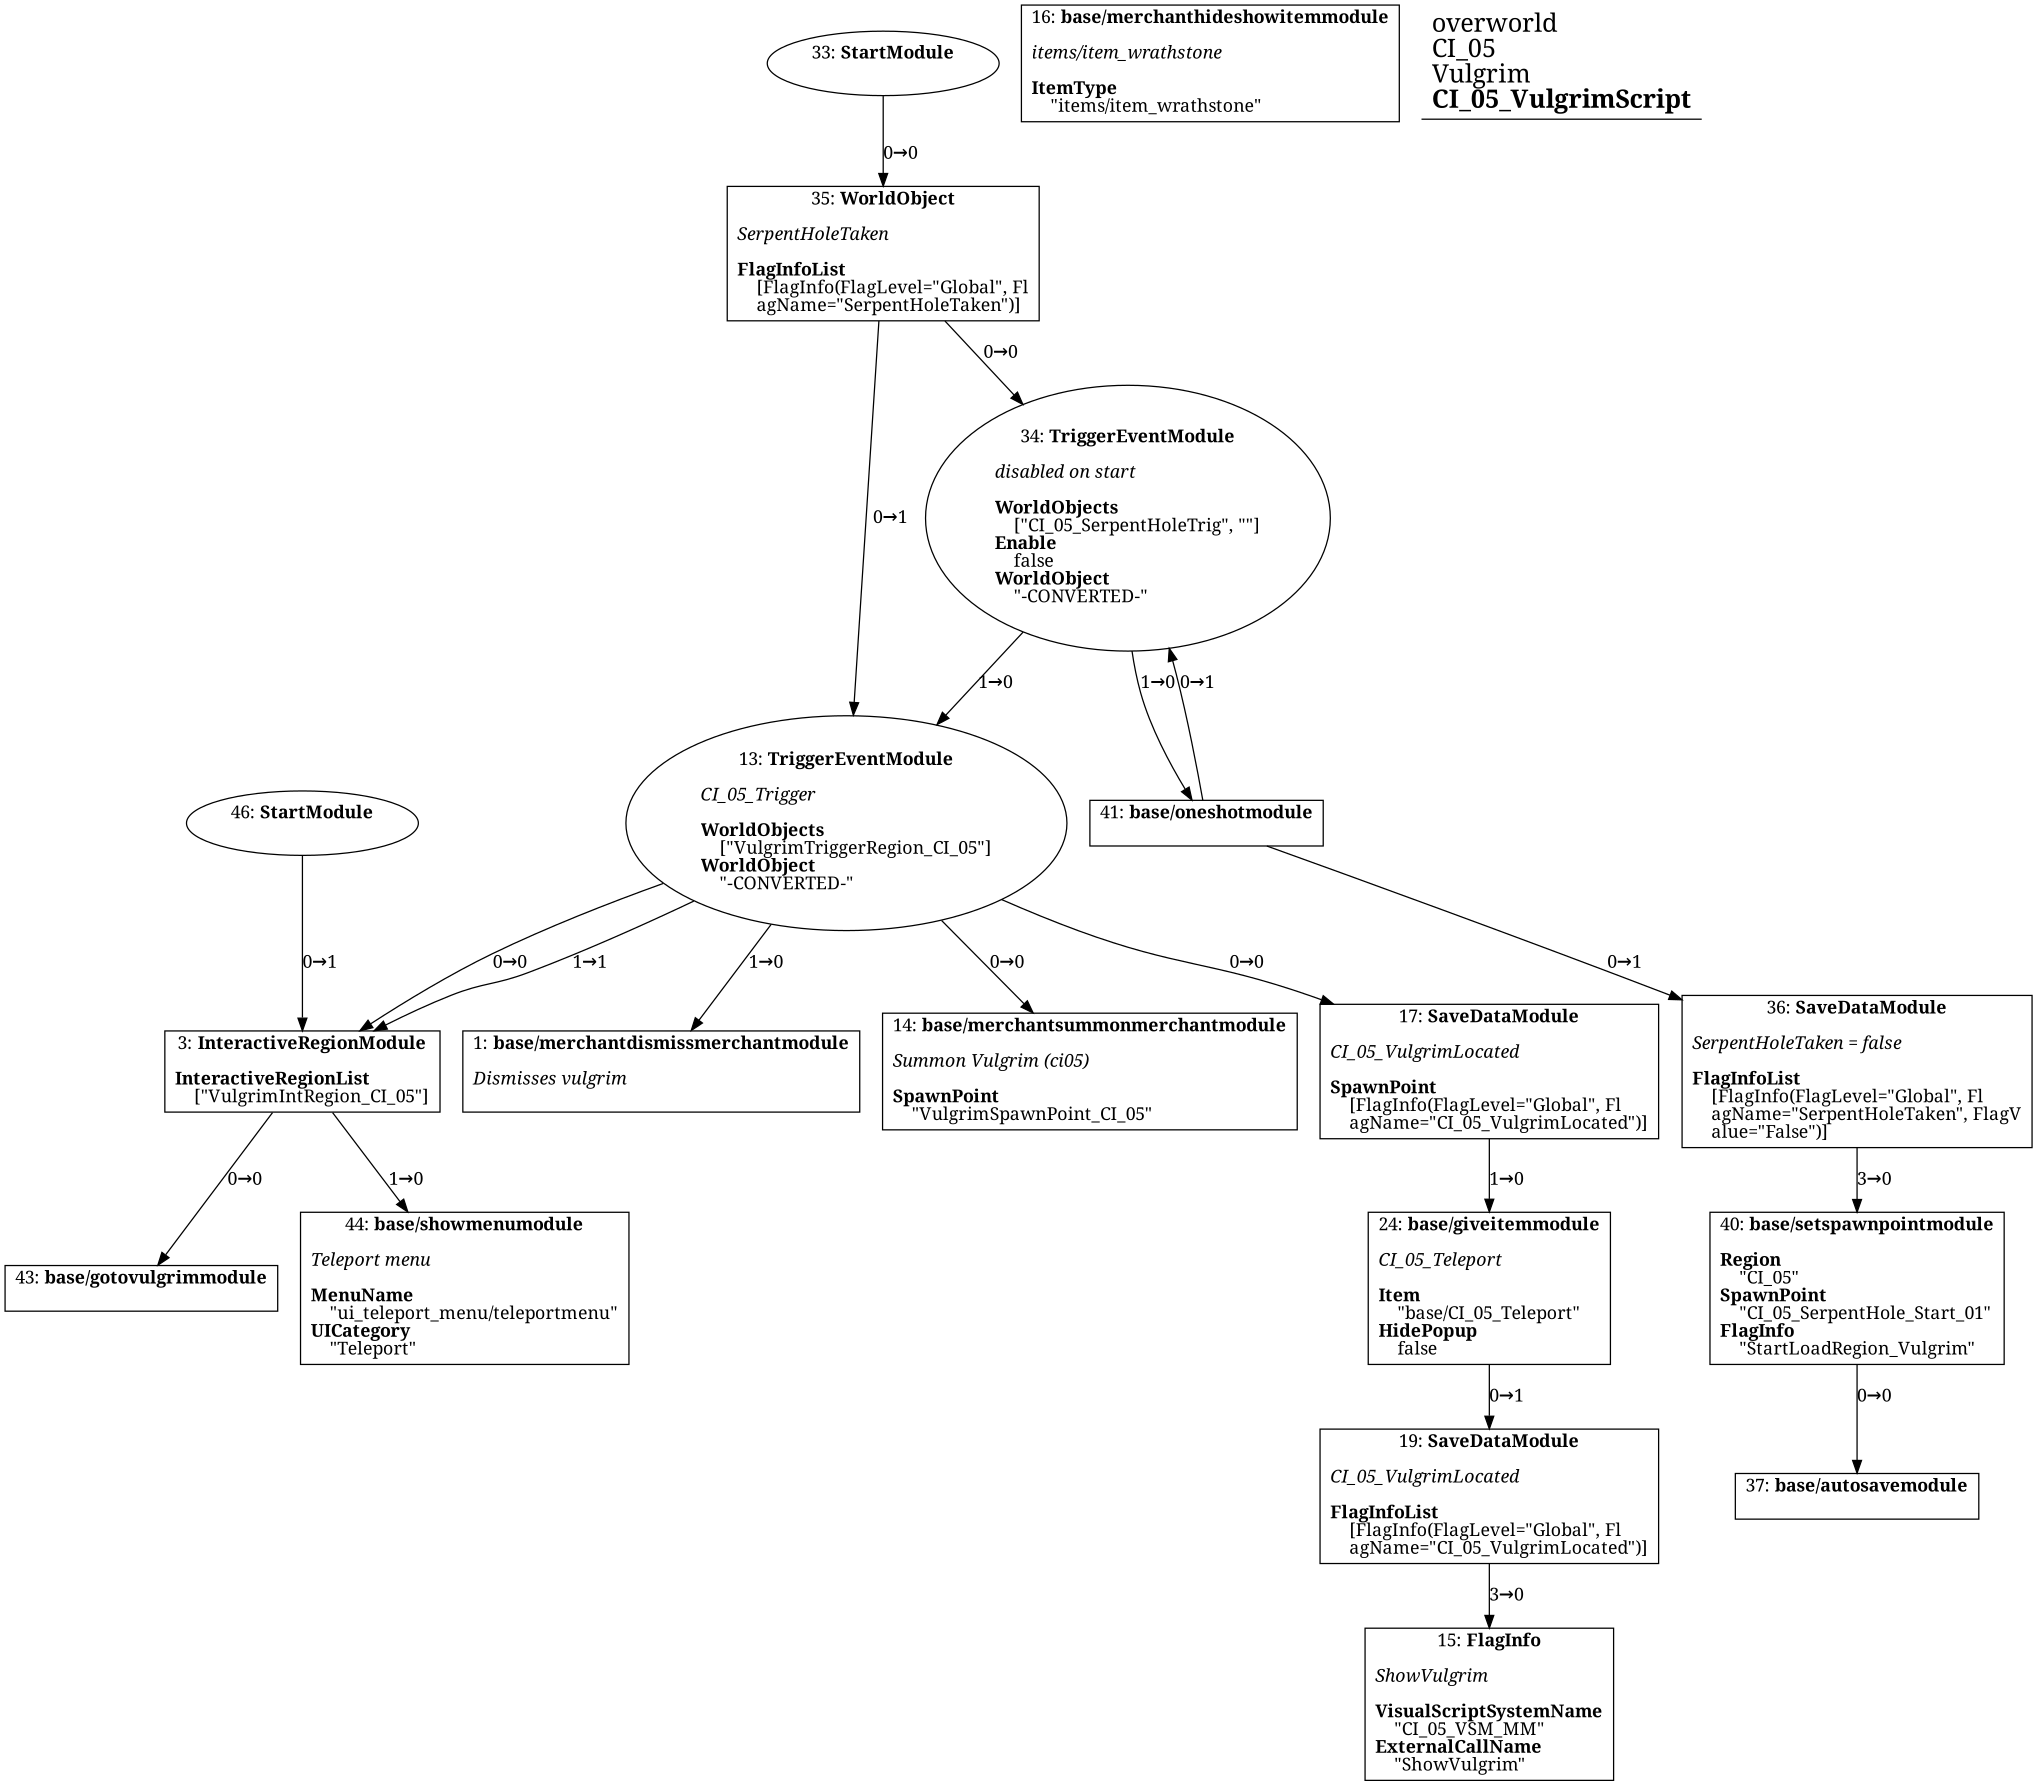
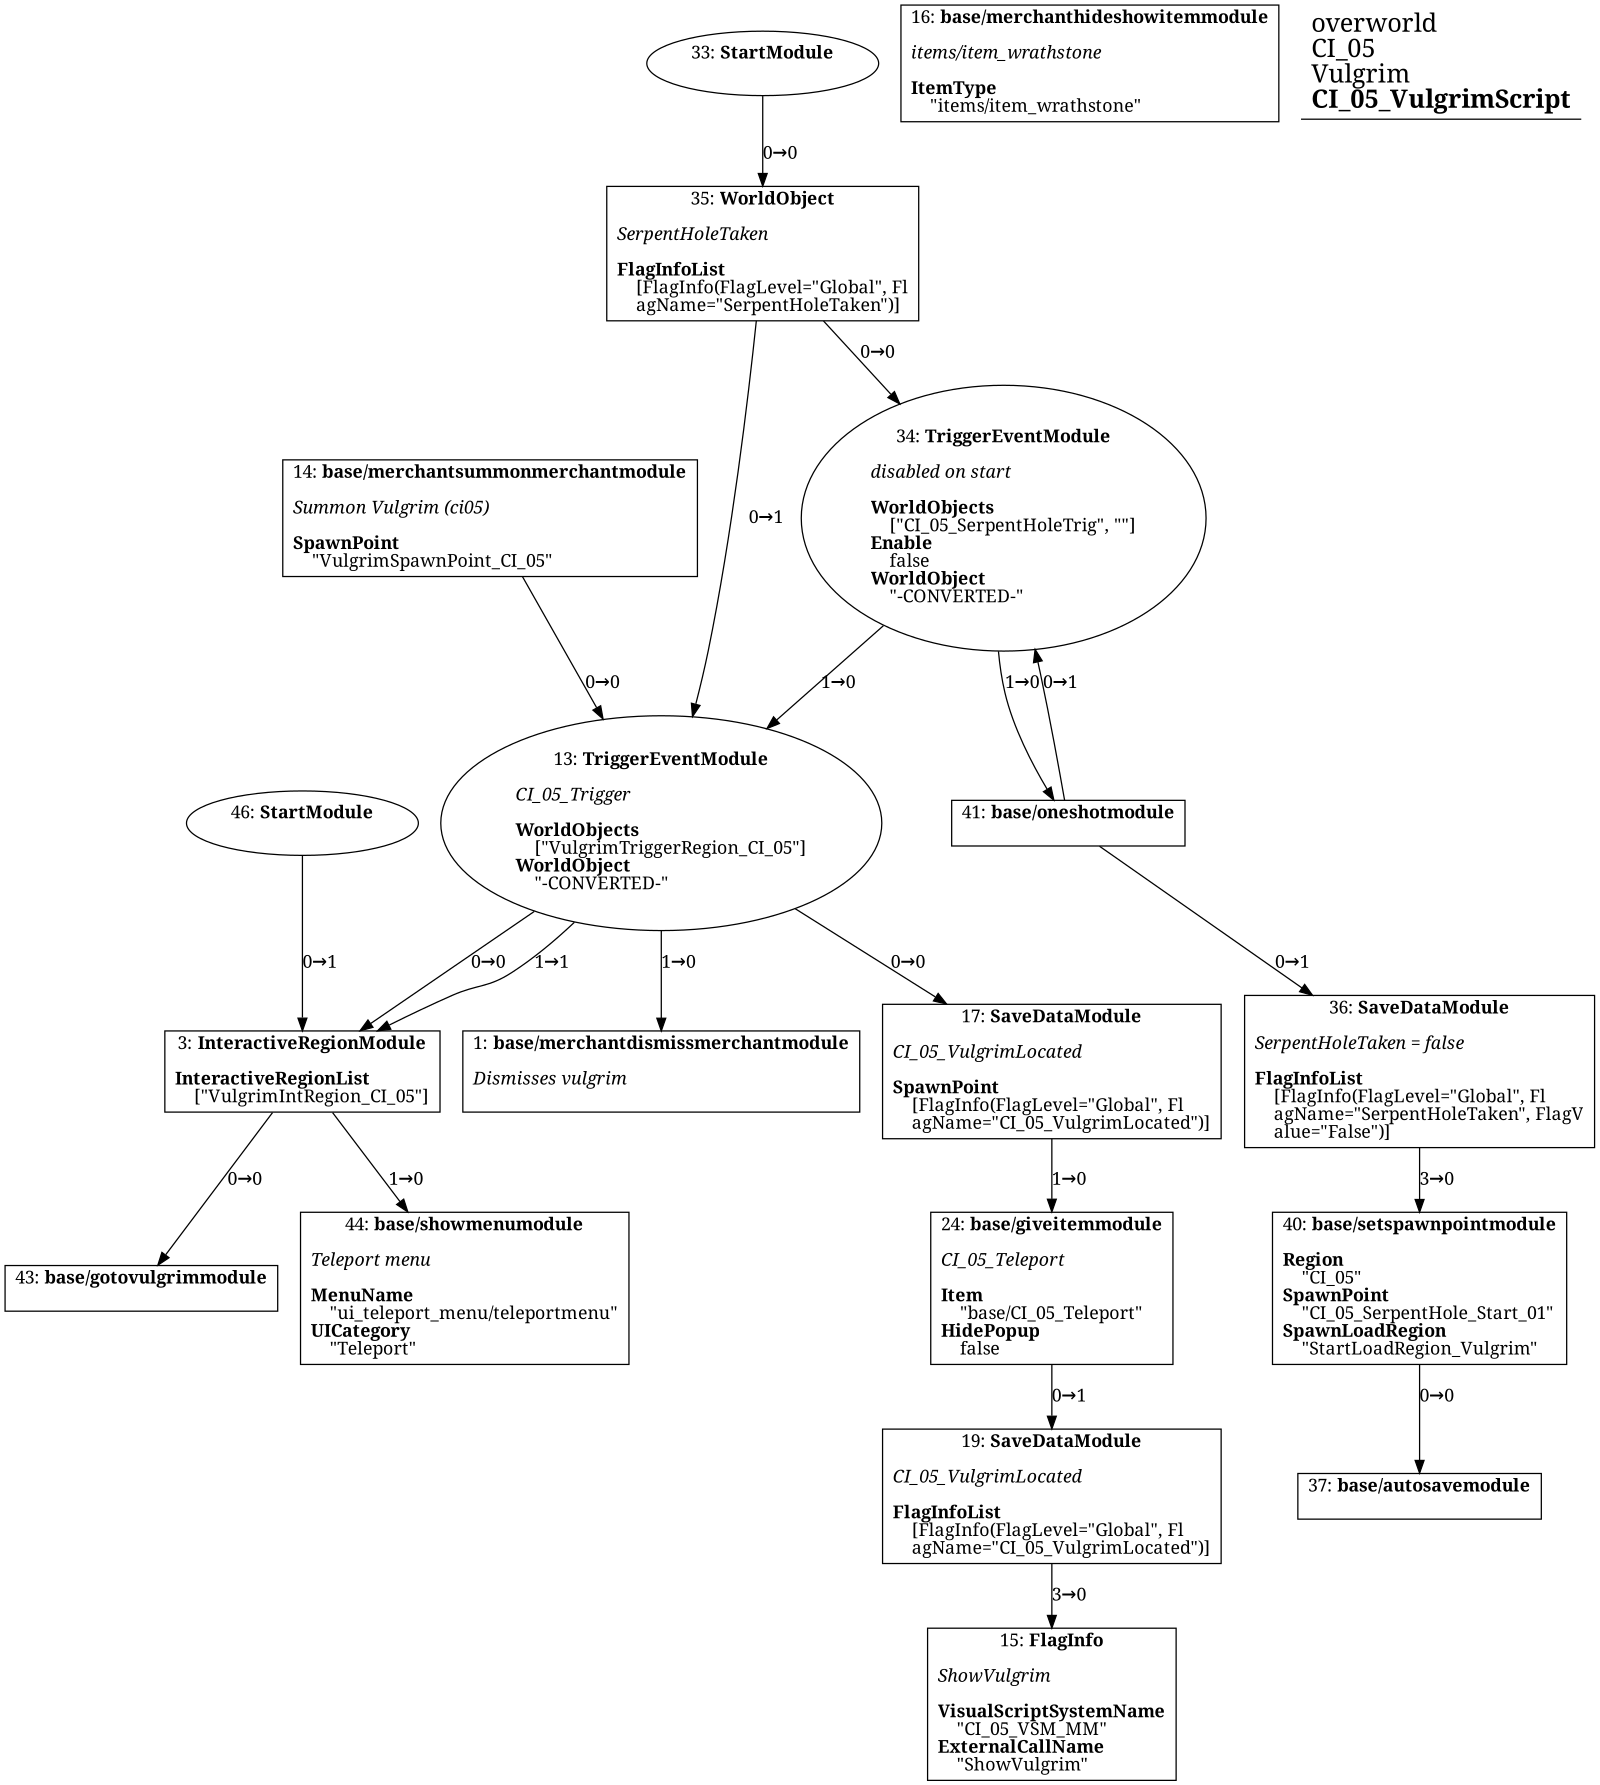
edge "13:" -> "14:": reversed
node "40:": text "FlagInfo" -> "SpawnLoadRegion"
